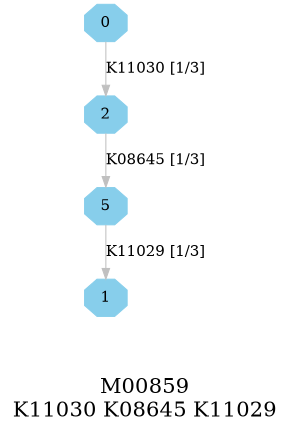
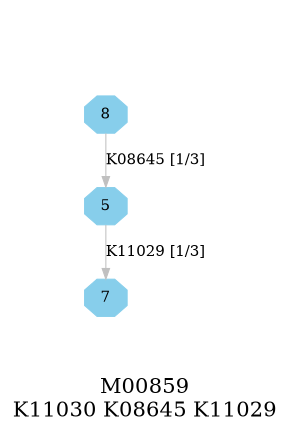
node "0": removed
node "2": label "2" -> "8"
node "1": label "1" -> "7"
